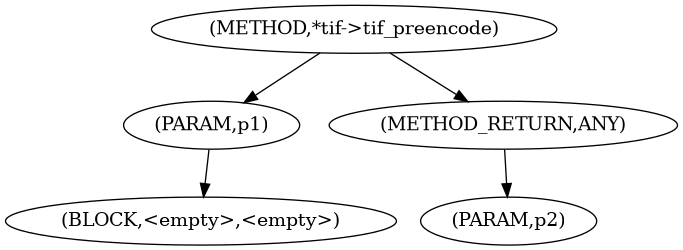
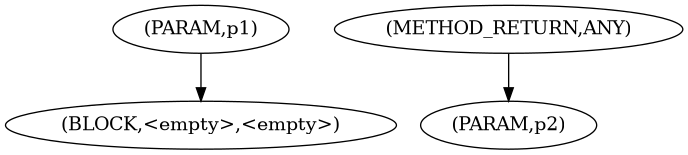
node "(METHOD,*tif->tif_preencode)": removed
